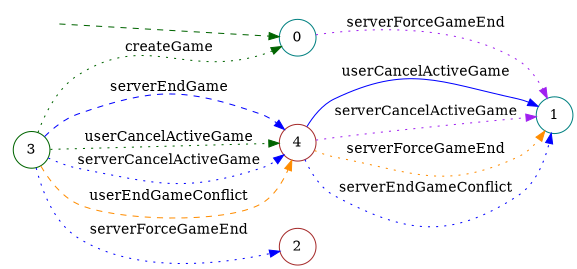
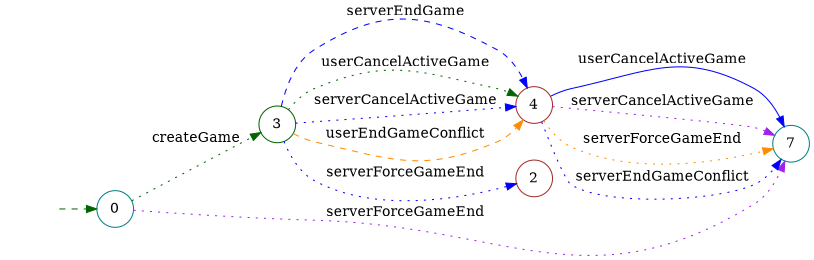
edge "3" -> "0": reversed
node "1": label "1" -> "7"
